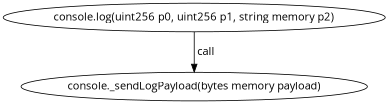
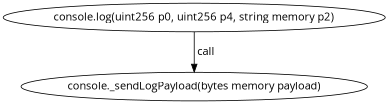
node "console.log(uint256 p0, uint256 p1, string memory p2)": label "console.log(uint256 p0, uint256 p1, string memory p2)" -> "console.log(uint256 p0, uint256 p4, string memory p2)"
